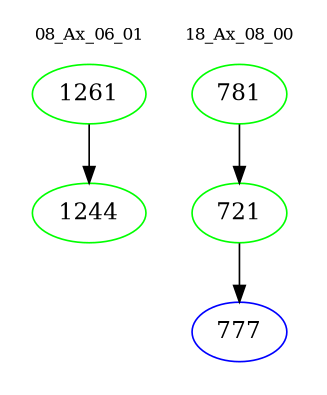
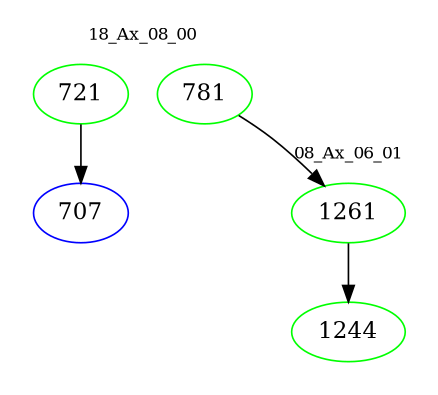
edge "781" -> "721": now "781" -> "1261"
node "777": label "777" -> "707"
